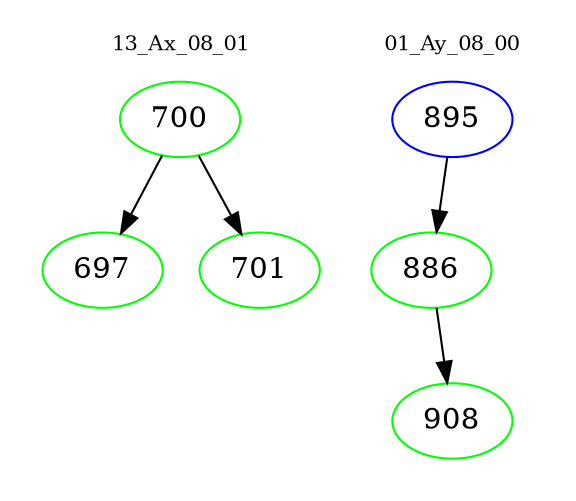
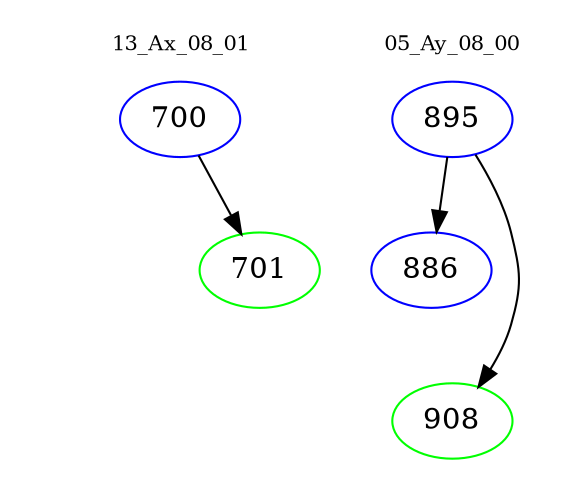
cluster "01_Ay_08_00": label "01_Ay_08_00" -> "05_Ay_08_00"
node "700": color green -> blue
node "697": removed
node "886": color green -> blue
edge "886" -> "908": now "895" -> "908"
